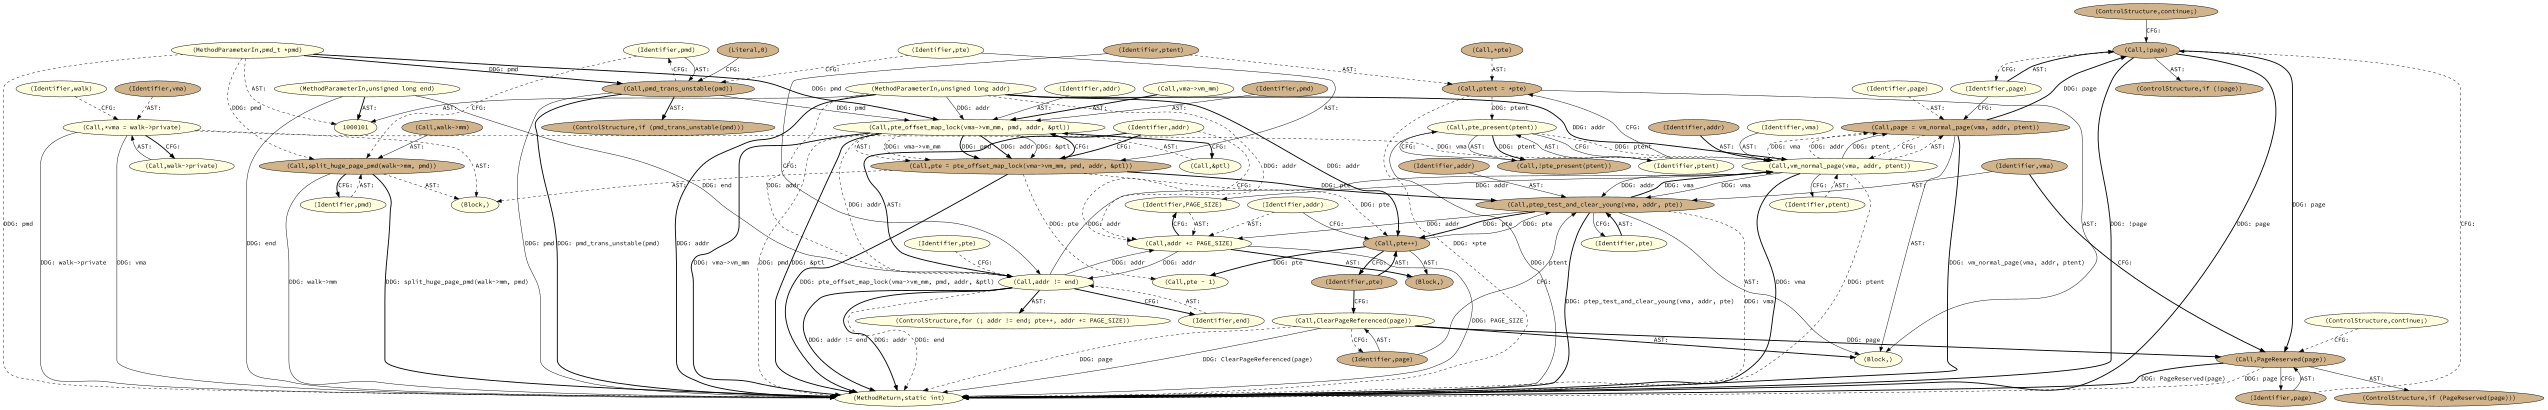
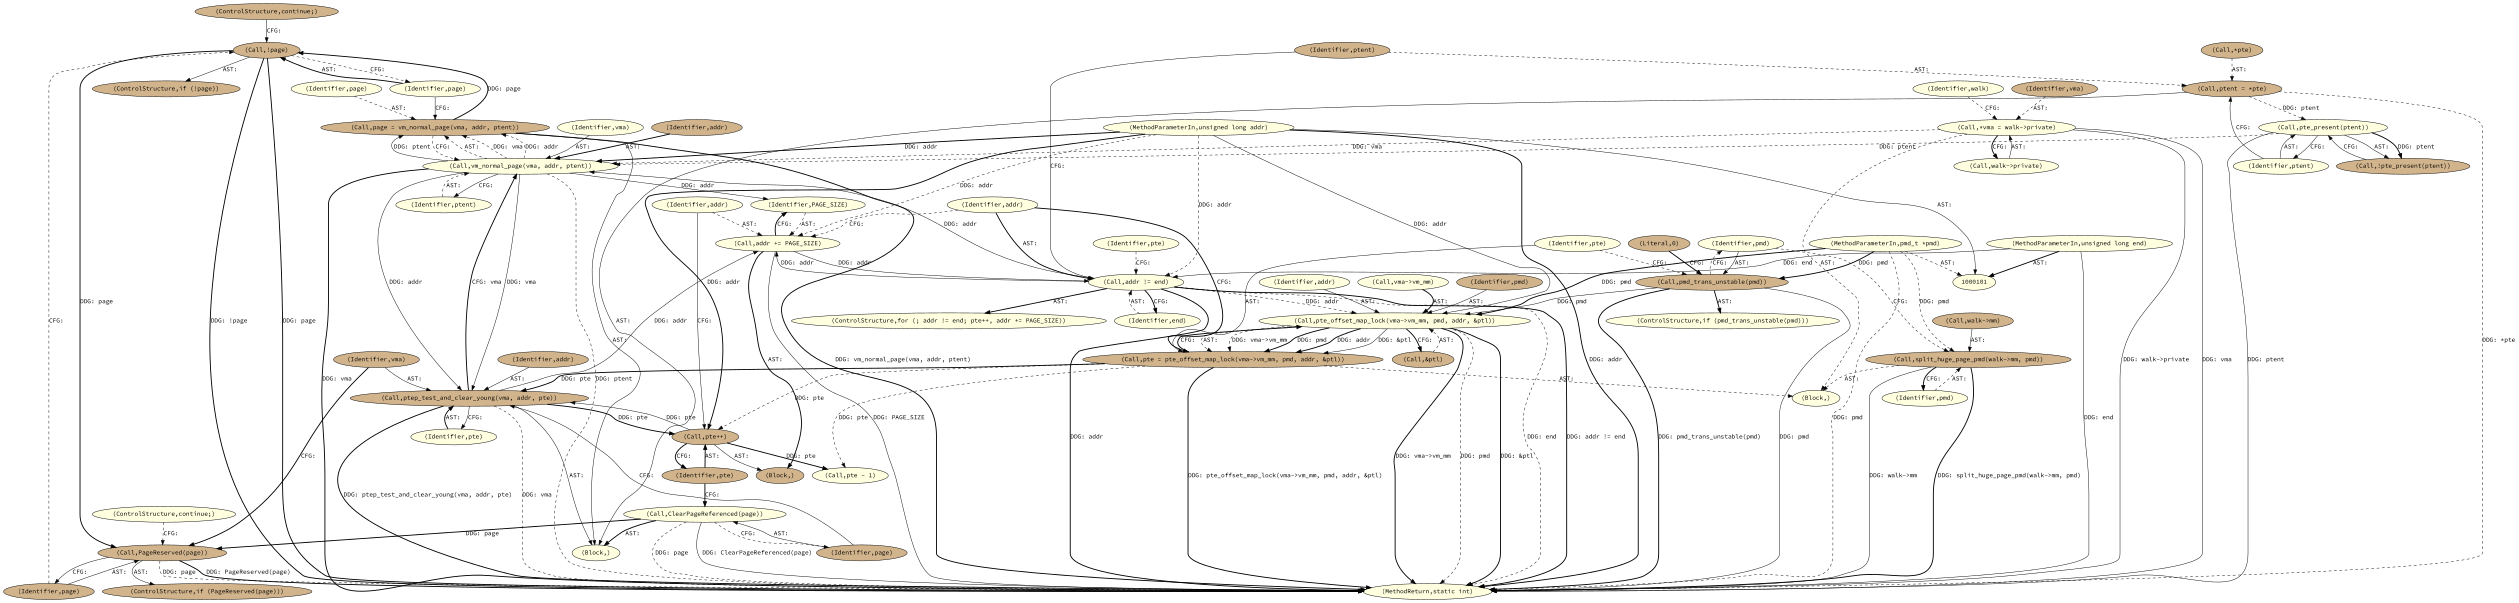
edge "(Literal,0)" -> "(Call,pmd_trans_unstable(pmd))": style solid -> bold
node "(ControlStructure,if (pmd_trans_unstable(pmd)))": fillcolor tan -> lightyellow
node "(Call,&ptl)": fillcolor lightyellow -> tan
edge "(Call,ptep_test_and_clear_young(vma, addr, pte))" -> "(Call,vm_normal_page(vma, addr, ptent))": label "DDG: vma" -> "CFG: vma"
edge "(Call,pte_offset_map_lock(vma->vm_mm, pmd, addr, &ptl))" -> "(Call,addr != end)": reversed
